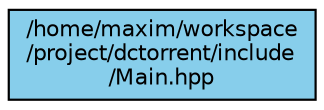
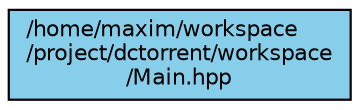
node "/home/maxim/workspace /project/dctorrent/include /Main.hpp": label "/home/maxim/workspace /project/dctorrent/include /Main.hpp" -> "/home/maxim/workspace /project/dctorrent/workspace /Main.hpp"
